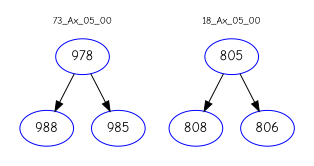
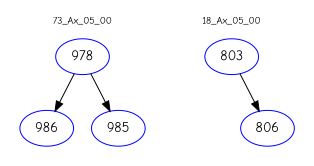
node "805": label "805" -> "803"
node "988": label "988" -> "986"
node "808": removed
